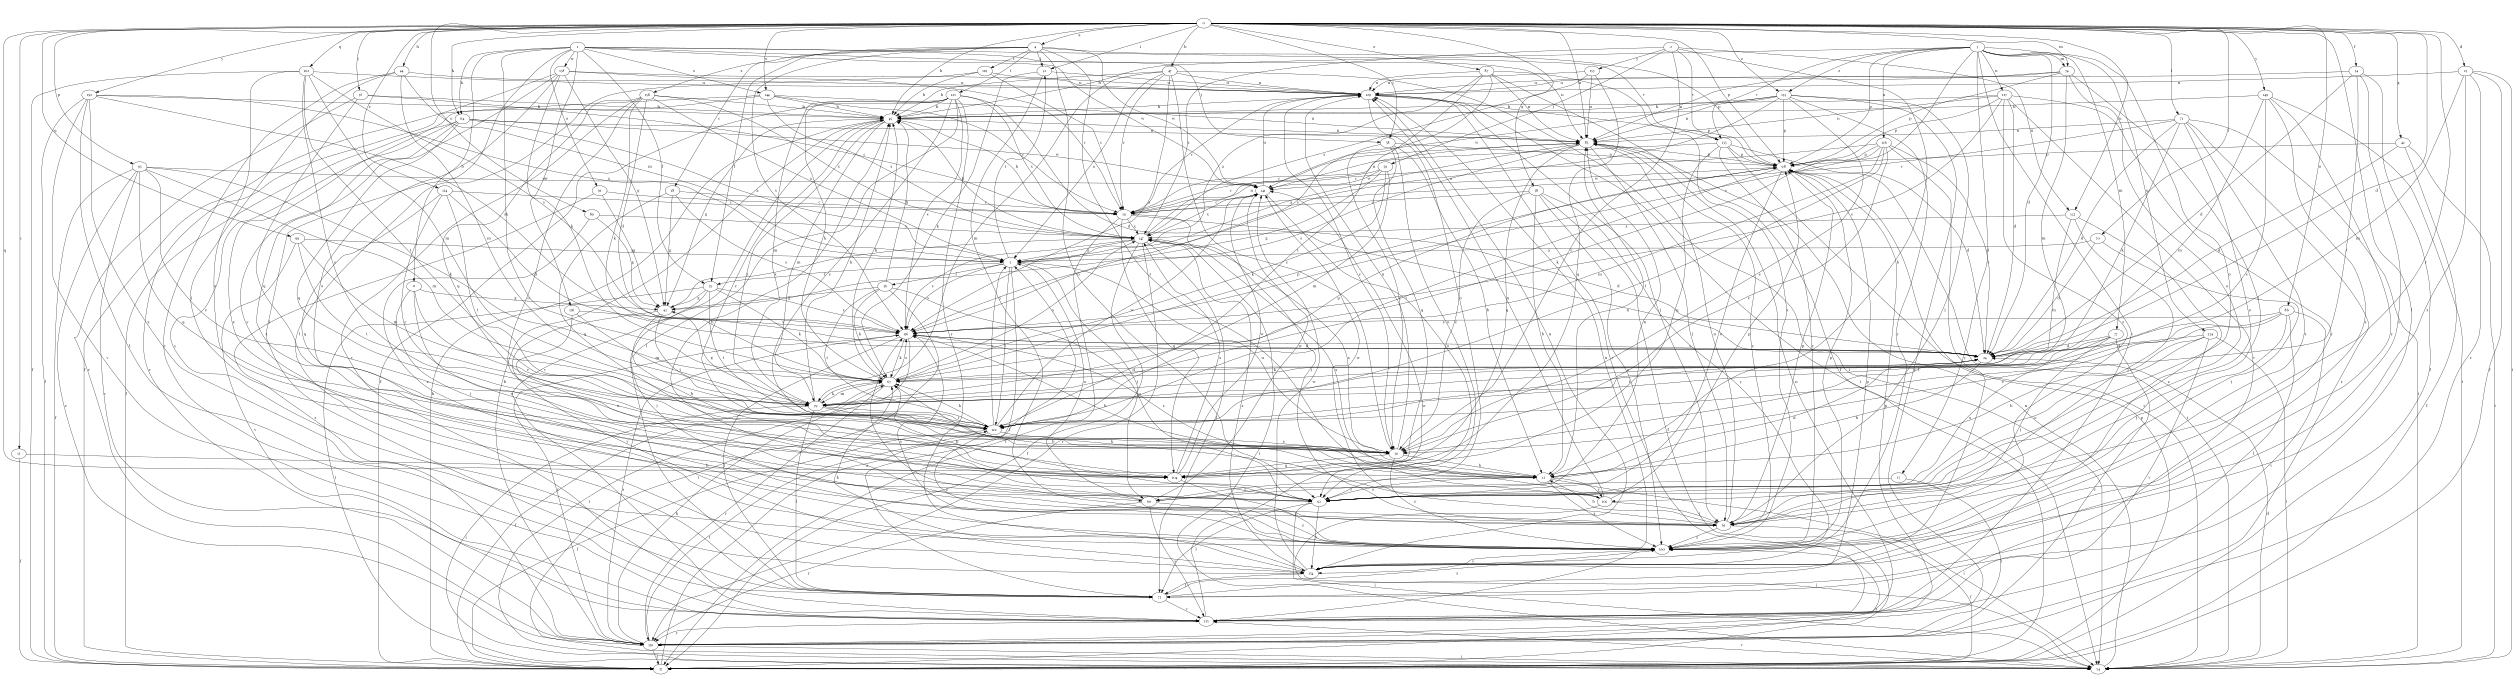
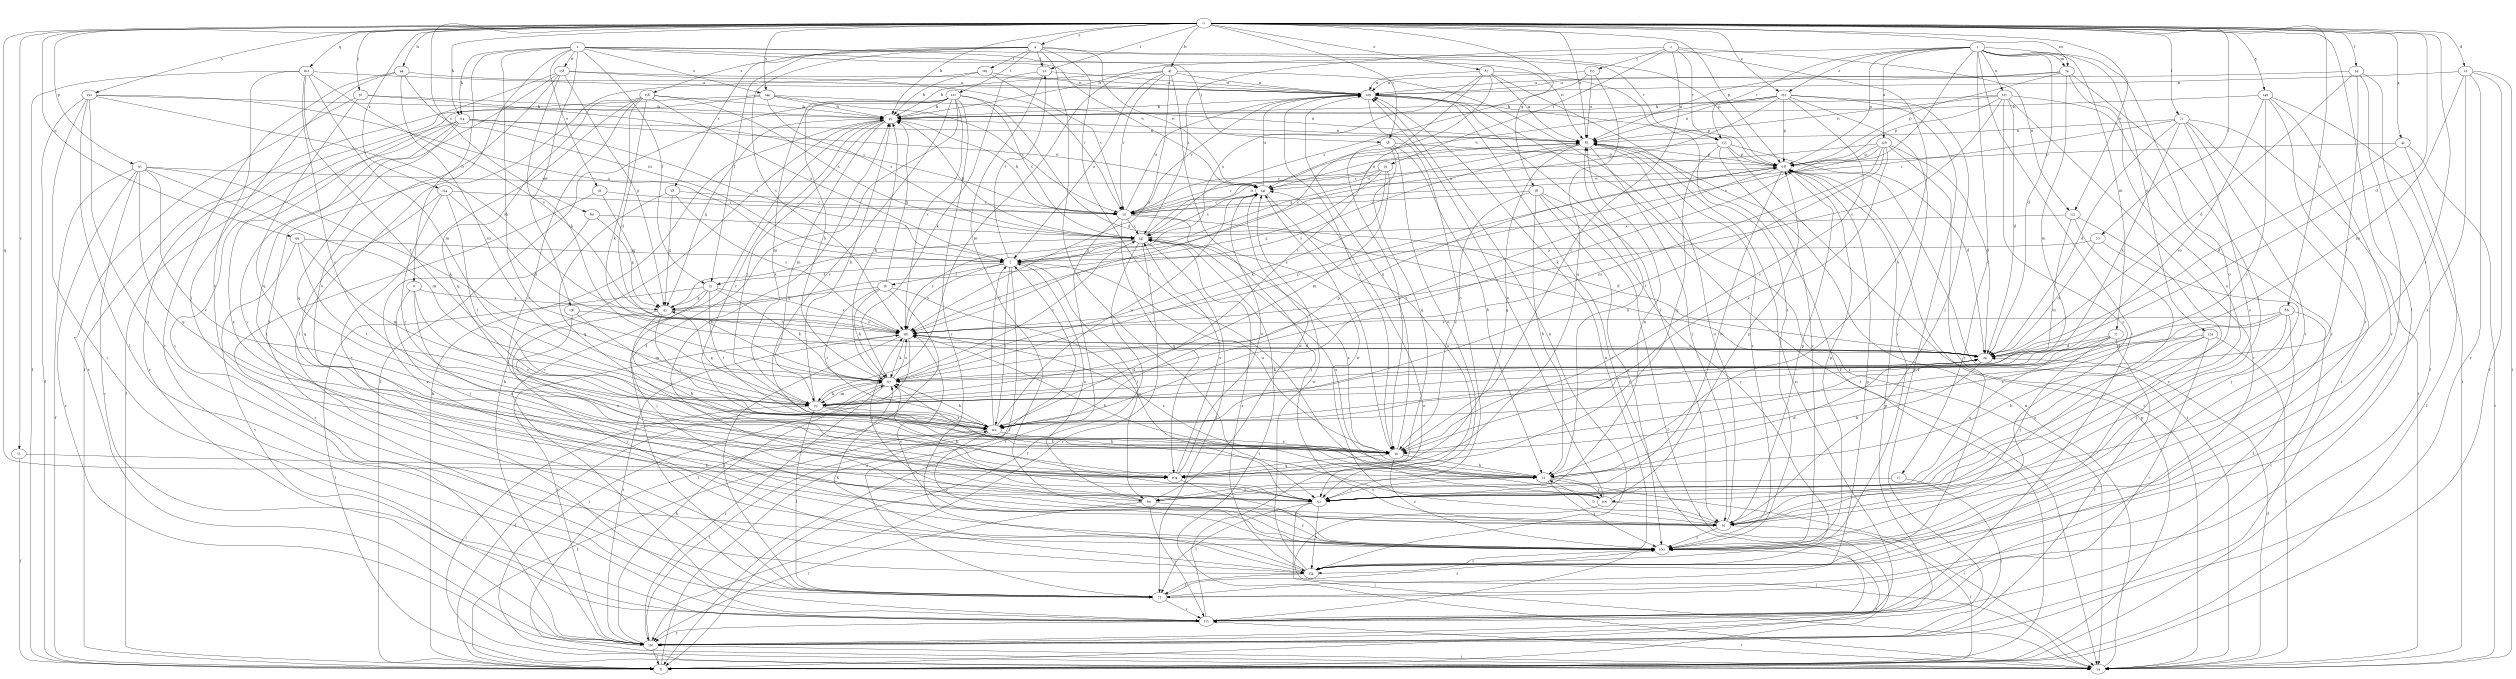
edge "19" -> "129": added, label "u"
edge "43" -> "116": added, label "s"
